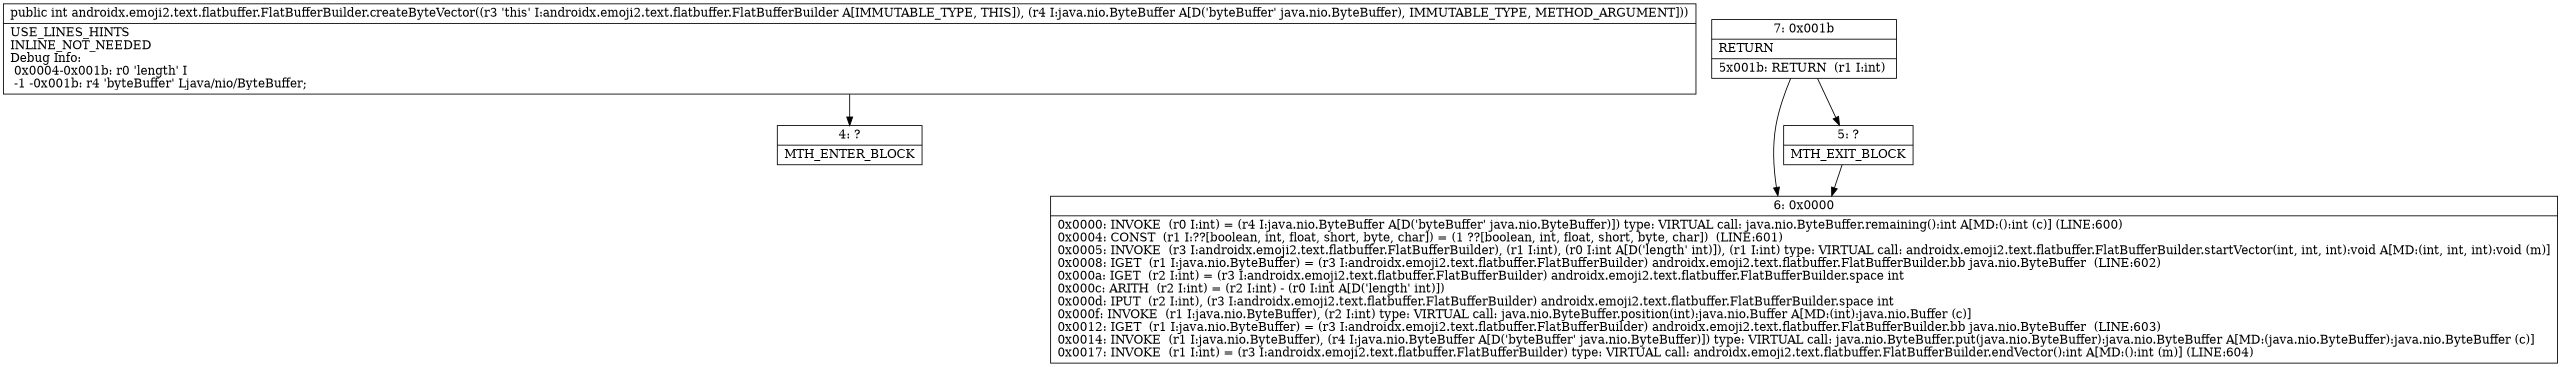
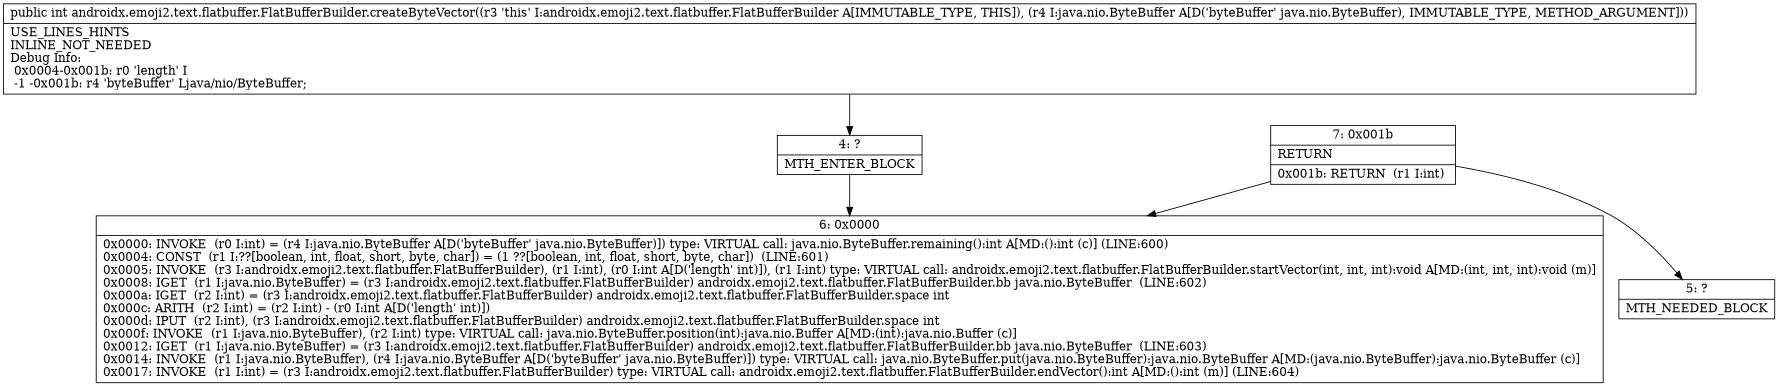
node "7: 0x001b": text "5x001b: RETURN  (r1 I:int)" -> "0x001b: RETURN  (r1 I:int)"
node "5: ?": text "MTH_EXIT_BLOCK" -> "MTH_NEEDED_BLOCK"
edge "5: ?" -> "6: 0x0000": now "4: ?" -> "6: 0x0000"
